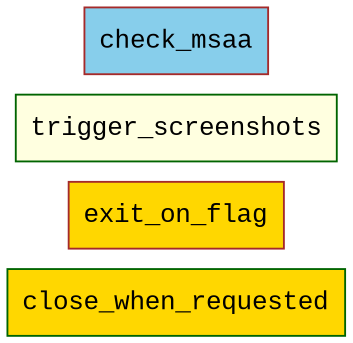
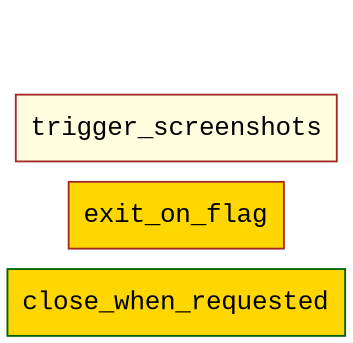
node "check_msaa": removed
node "trigger_screenshots": color darkgreen -> brown
